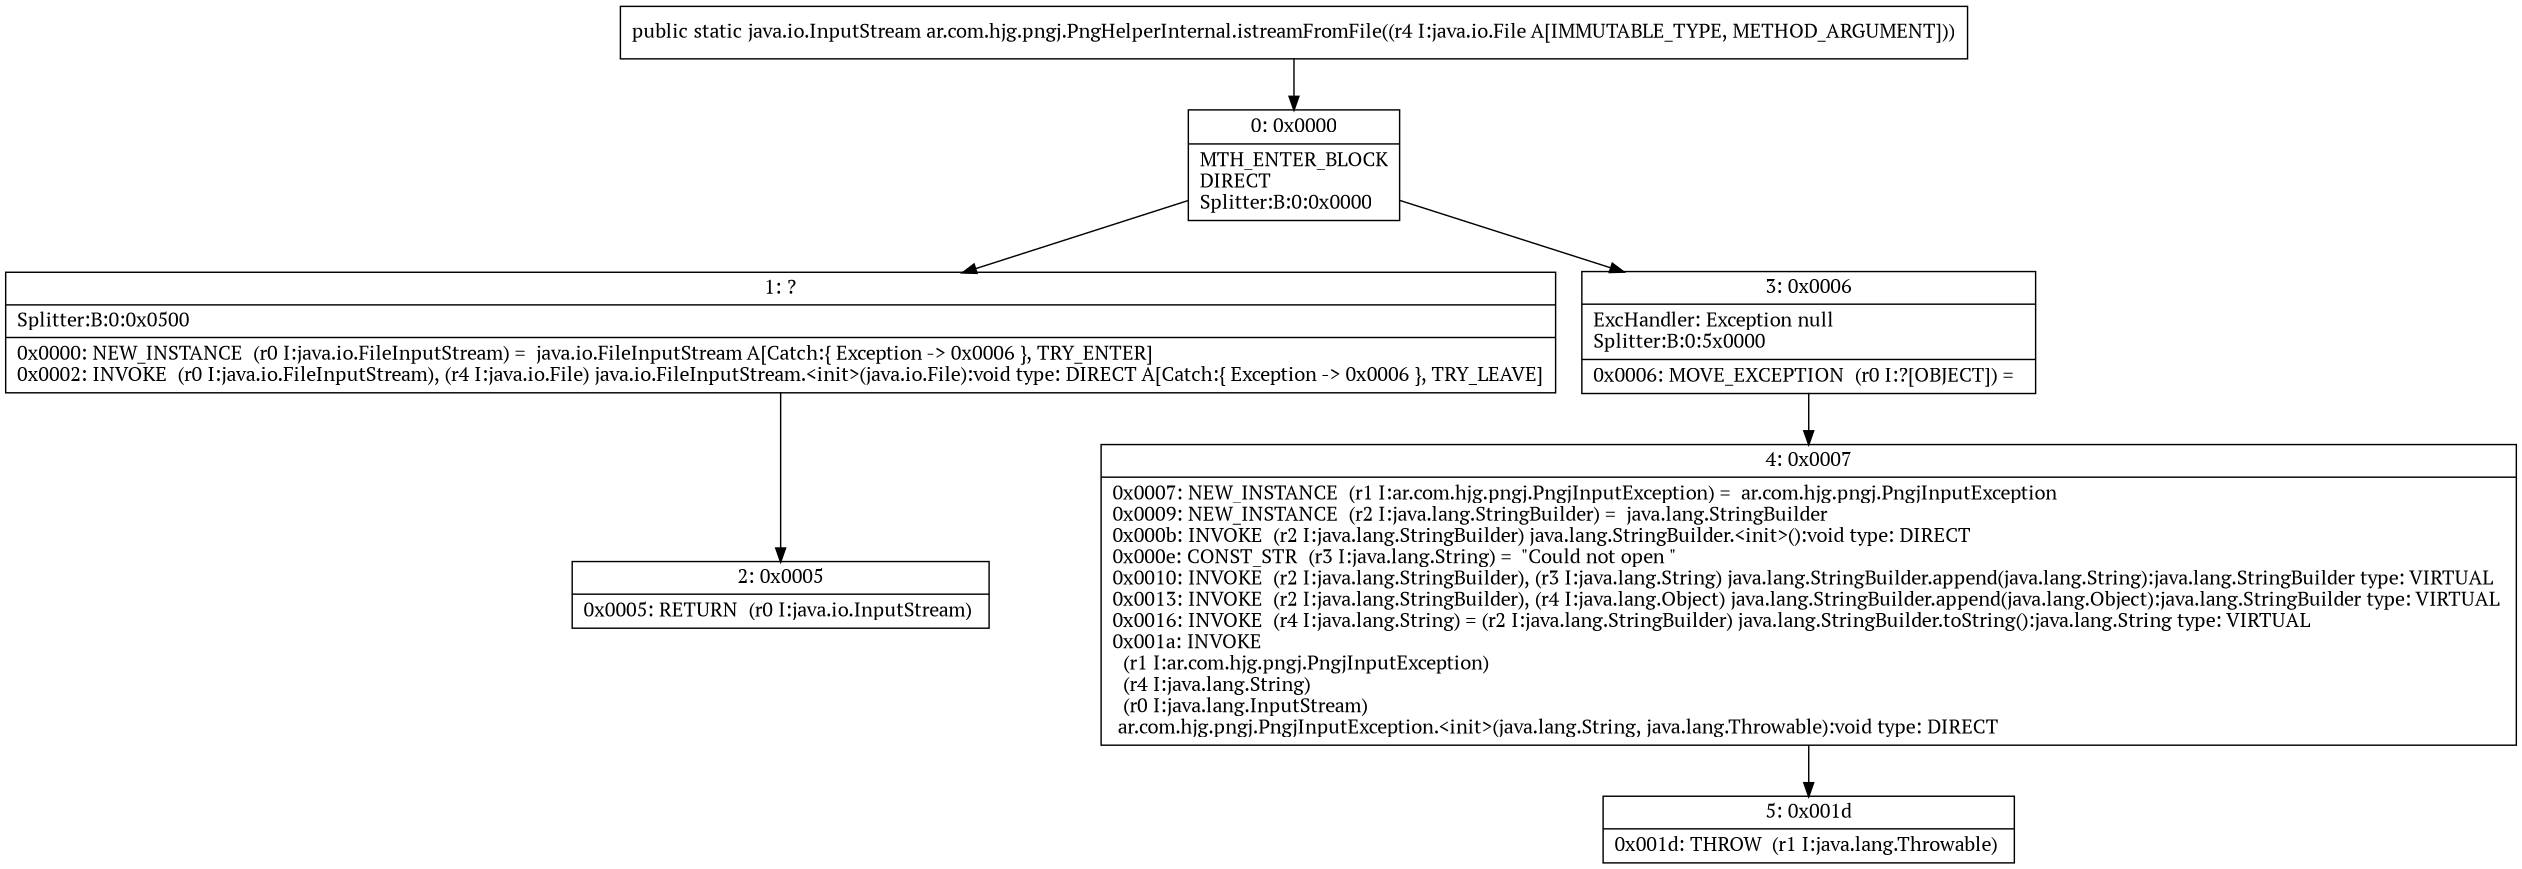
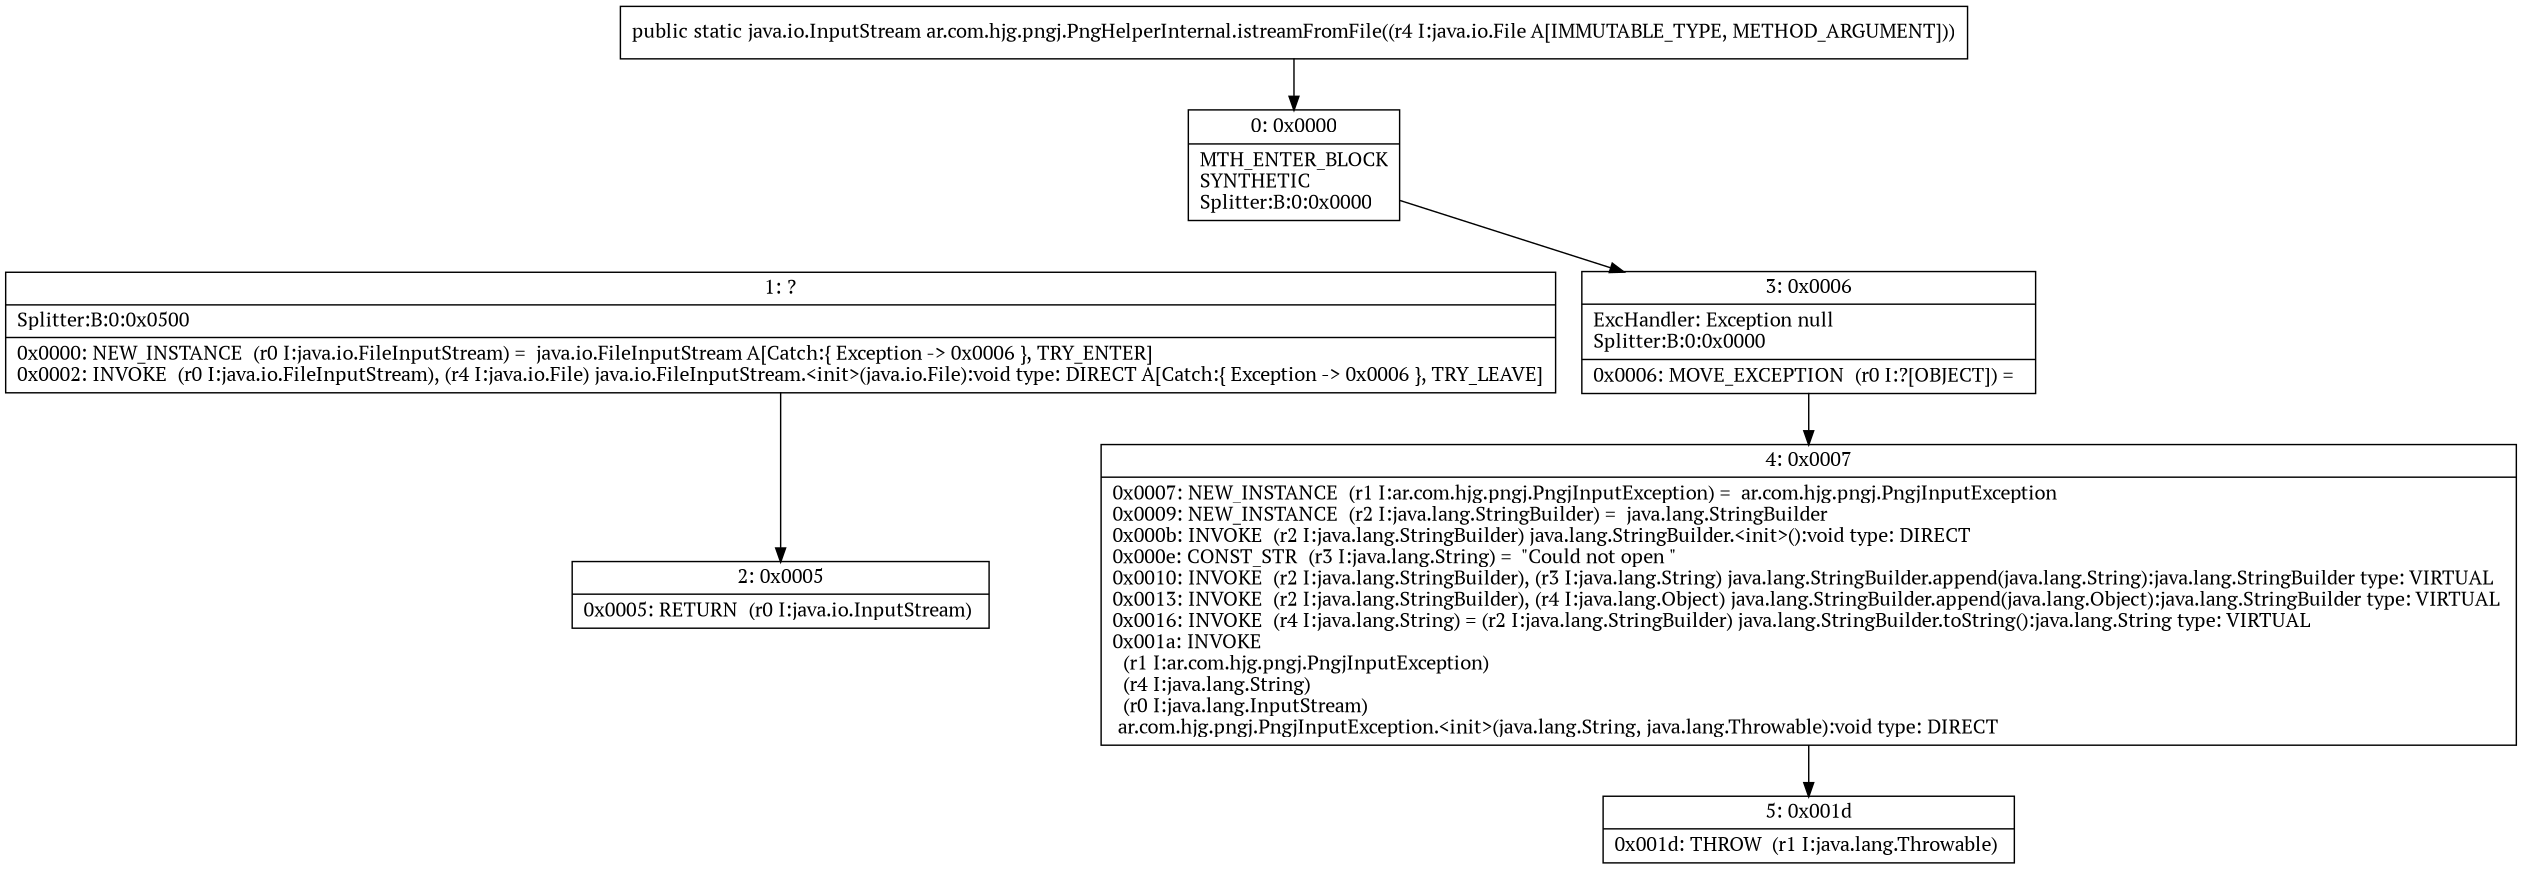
node "0: 0x0000": text "DIRECT" -> "SYNTHETIC"
edge "0: 0x0000" -> "1: ?": removed
node "3: 0x0006": text "Splitter:B:0:5x0000" -> "Splitter:B:0:0x0000"
